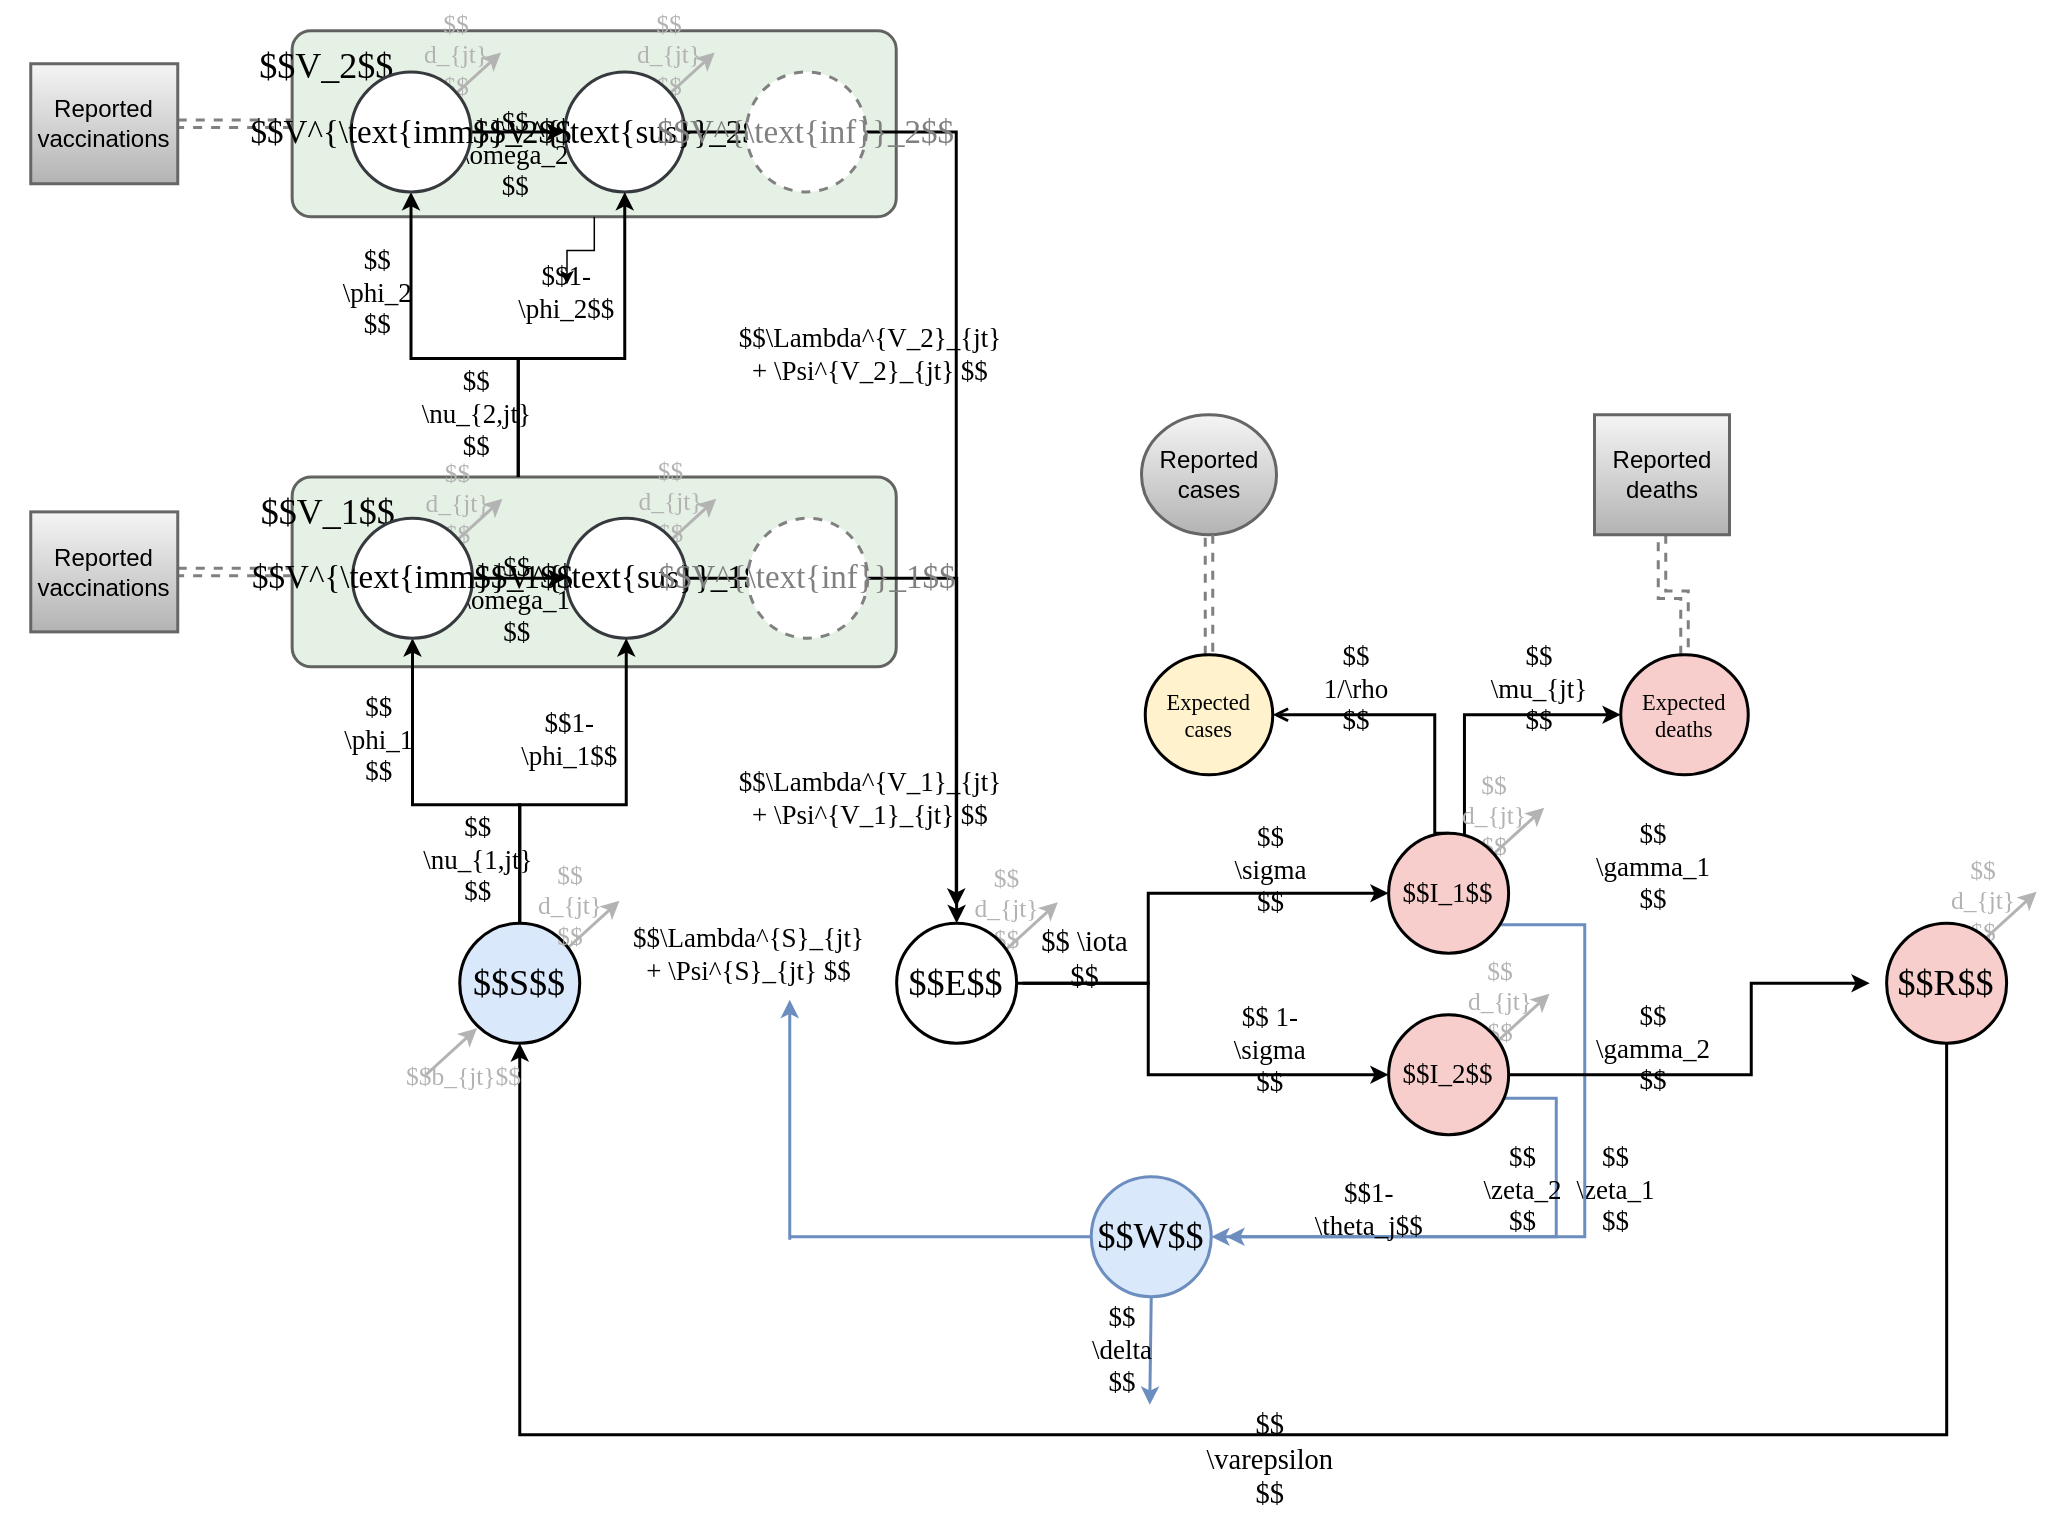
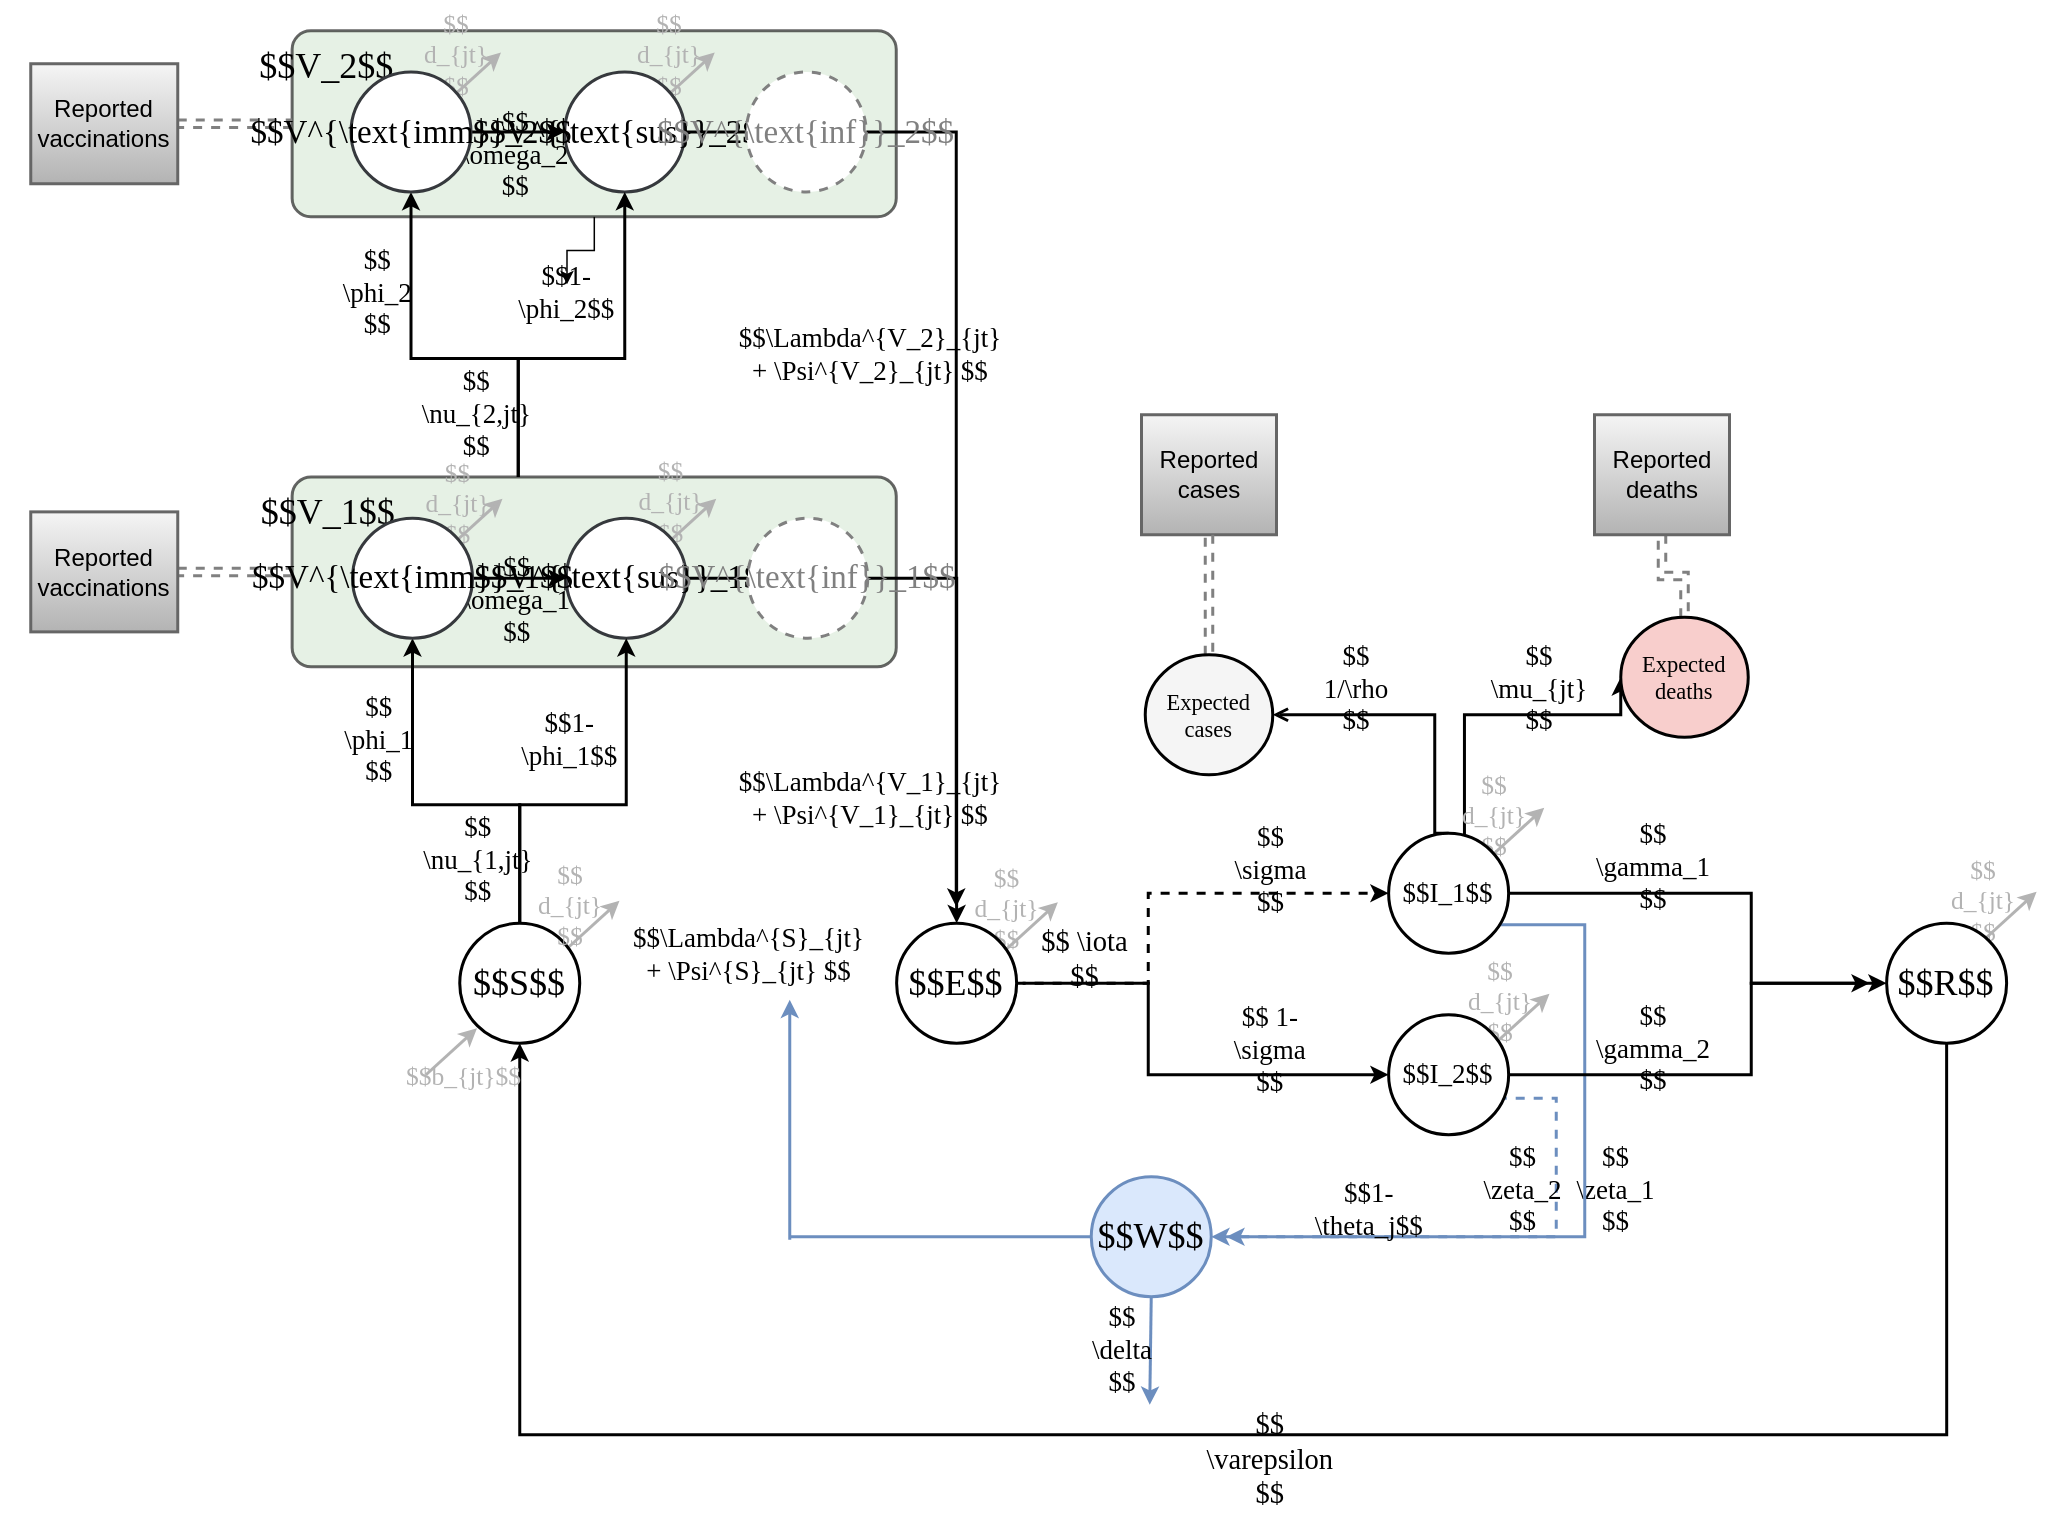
node "Reported cases": shape ellipse -> rectangle
node "Expected cases": fillcolor #fff2cc -> #f5f5f5
node "Expected deaths": moved (1685, 715) -> (1685, 677)
edge "$$E$$" -> "$$I_1$$": style solid -> dashed
node "$$I_1$$": fillcolor #f8cecc -> #ffffff
edge "$$I_1$$" -> "$$R$$": added
node "$$S$$": fillcolor #dae8fc -> #ffffff
node "$$R$$": fillcolor #f8cecc -> #ffffff
node "$$I_2$$": fillcolor #f8cecc -> #ffffff
edge "$$I_2$$" -> "$$W$$": style solid -> dashed
